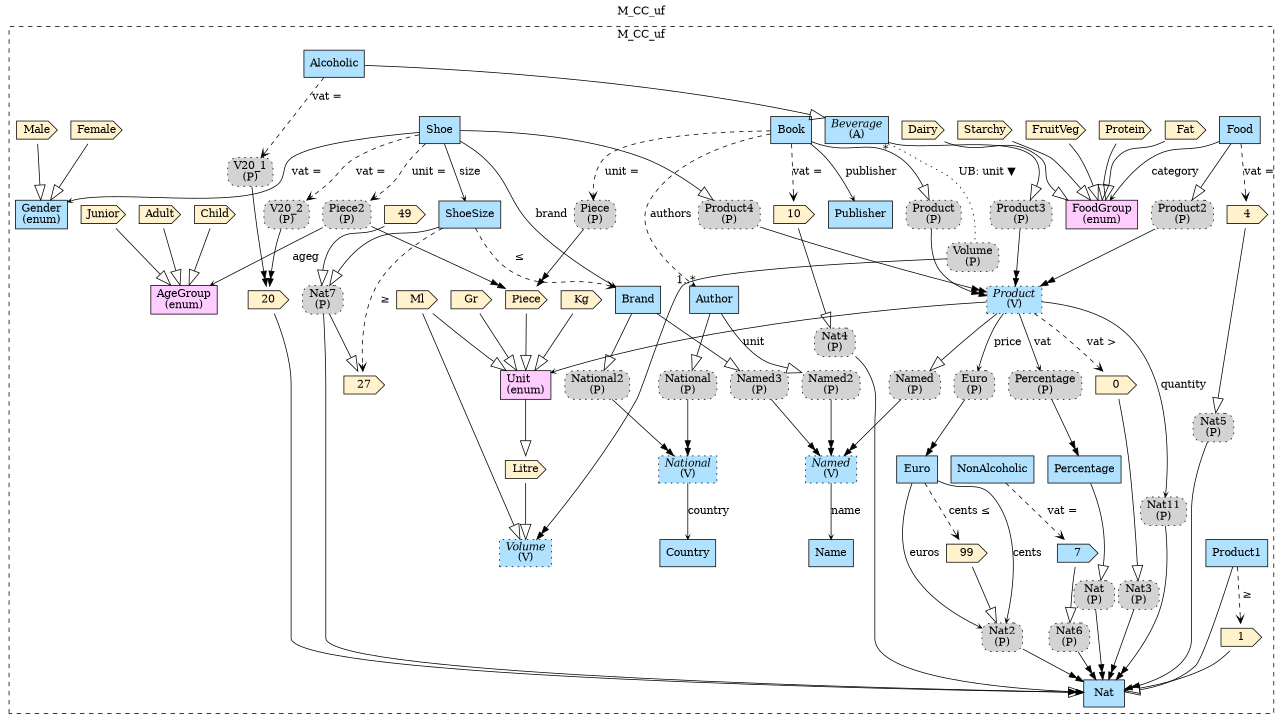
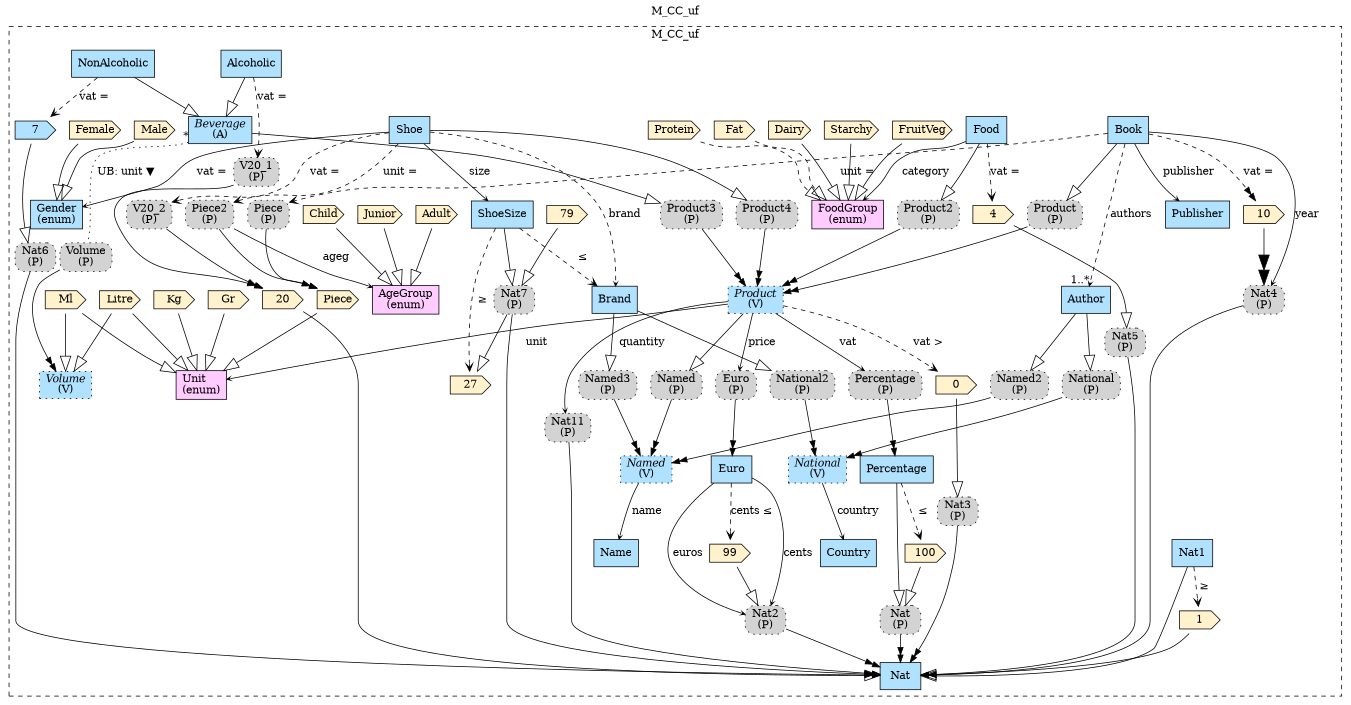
edge "NonAlcoholic" -> "Beverage": added
edge "Fat" -> "FoodGroup (enum)": style solid -> dashed
edge "Book" -> "Nat4": added, label "year"
edge "Protein" -> "FoodGroup (enum)": style solid -> dashed
edge "Book" -> "10": arrowhead vee -> normalnormal
node "49": label "49" -> "79"
edge "Shoe" -> "Brand": style solid -> dashed
edge "10" -> "Nat4": arrowhead onormal -> normalnormal
edge "Unit (enum)" -> "Litre": reversed
node "100": added
node "Product1": label "Product1" -> "Nat1"
